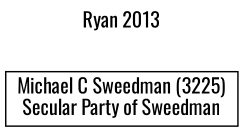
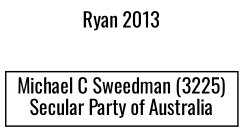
node "Michael C Sweedman (3225) Secular Party of Sweedman": label "Michael C Sweedman (3225) Secular Party of Sweedman" -> "Michael C Sweedman (3225) Secular Party of Australia"
